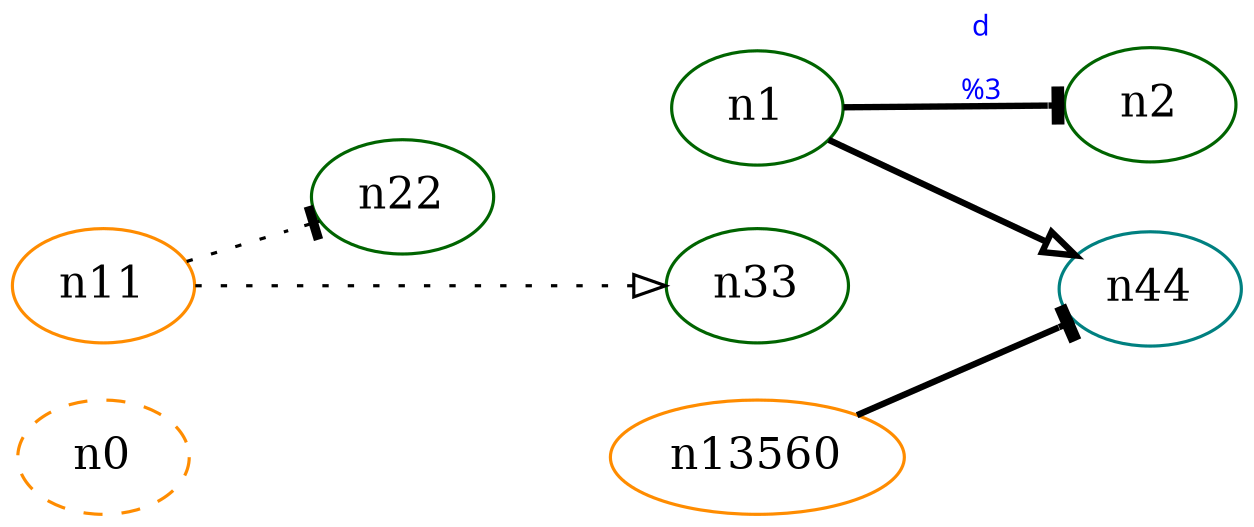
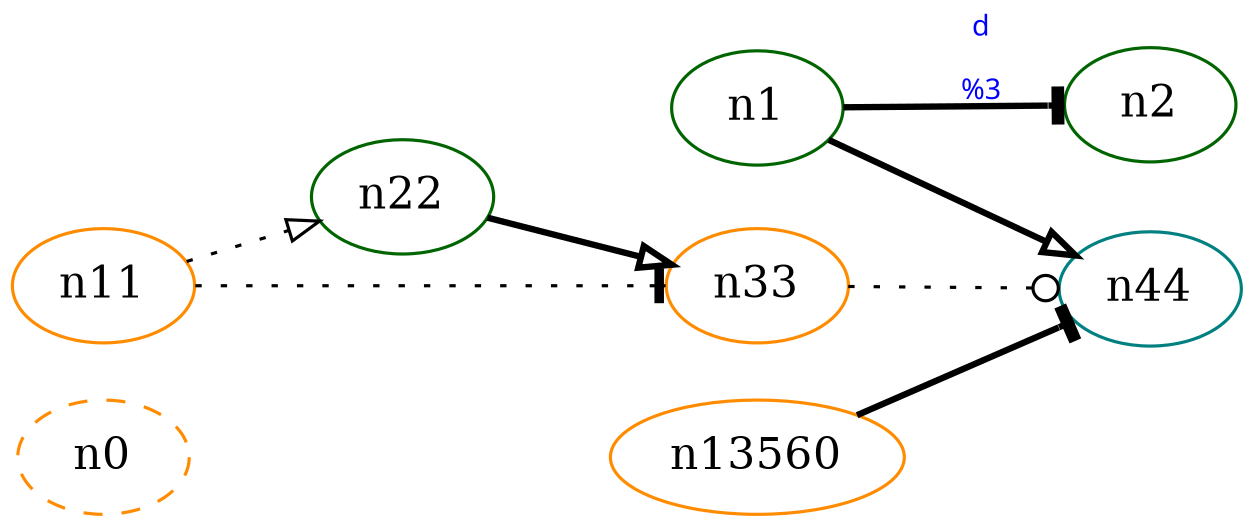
edge "n22" -> "n33": added
edge "n11" -> "n22": arrowhead tee -> onormal
edge "n11" -> "n33": arrowhead onormal -> tee
node "n33": color darkgreen -> darkorange
edge "n33" -> "n44": added
